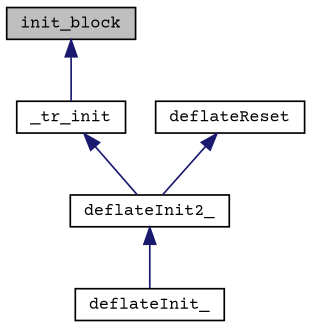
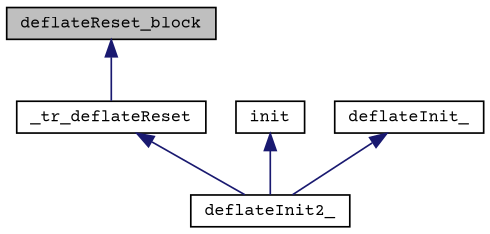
node "init_block": label "init_block" -> "deflateReset_block"
node "_tr_init": label "_tr_init" -> "_tr_deflateReset"
node "deflateReset": label "deflateReset" -> "init"
edge "deflateInit_" -> "deflateInit2_": reversed
